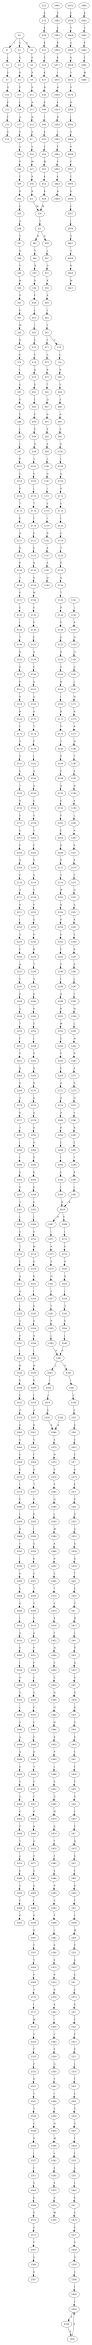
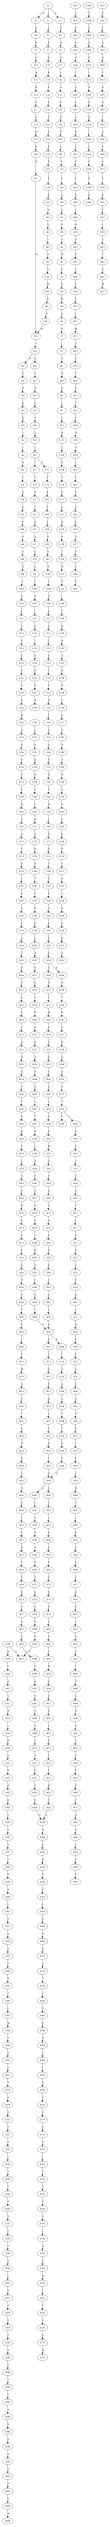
edge "S19" -> "S22": added, label "V"
edge "S241" -> "S245": now "S204" -> "S245"
edge "S285" -> "S289": now "S281" -> "S289"
edge "S358" -> "S366": now "S358" -> "S362"
edge "S391" -> "S395": reversed
edge "S429" -> "S433": now "S429" -> "S434"
edge "S596" -> "S592": now "S596" -> "S598"
